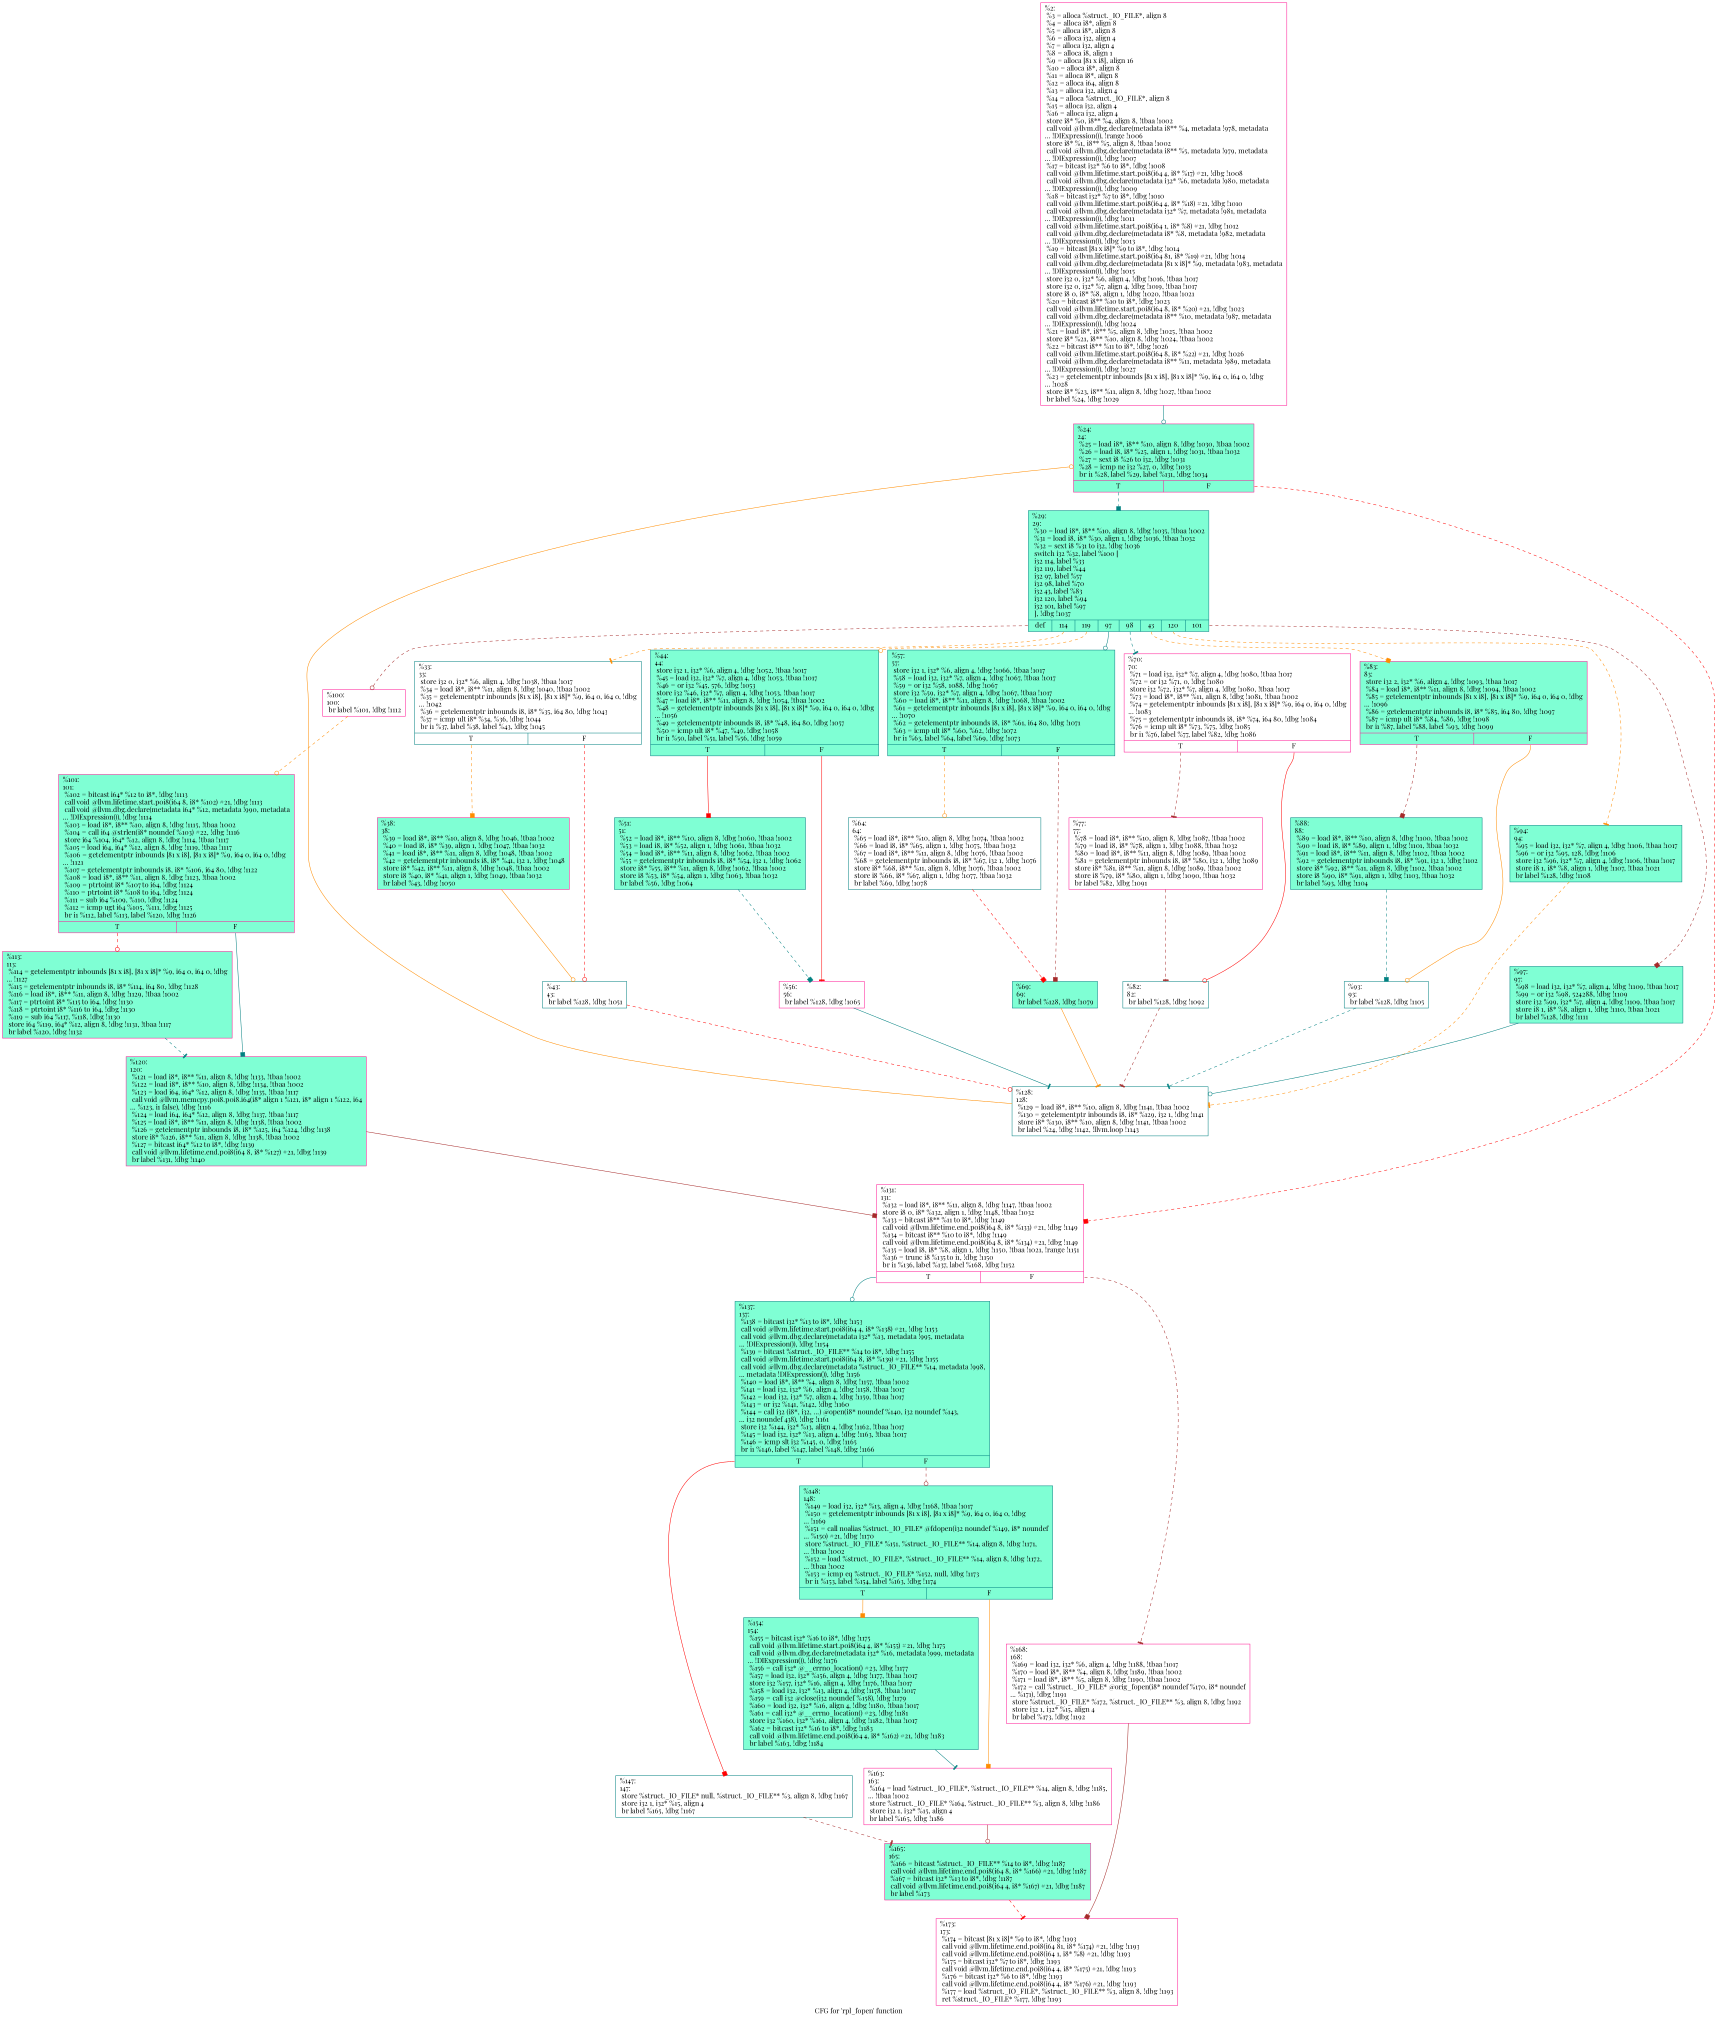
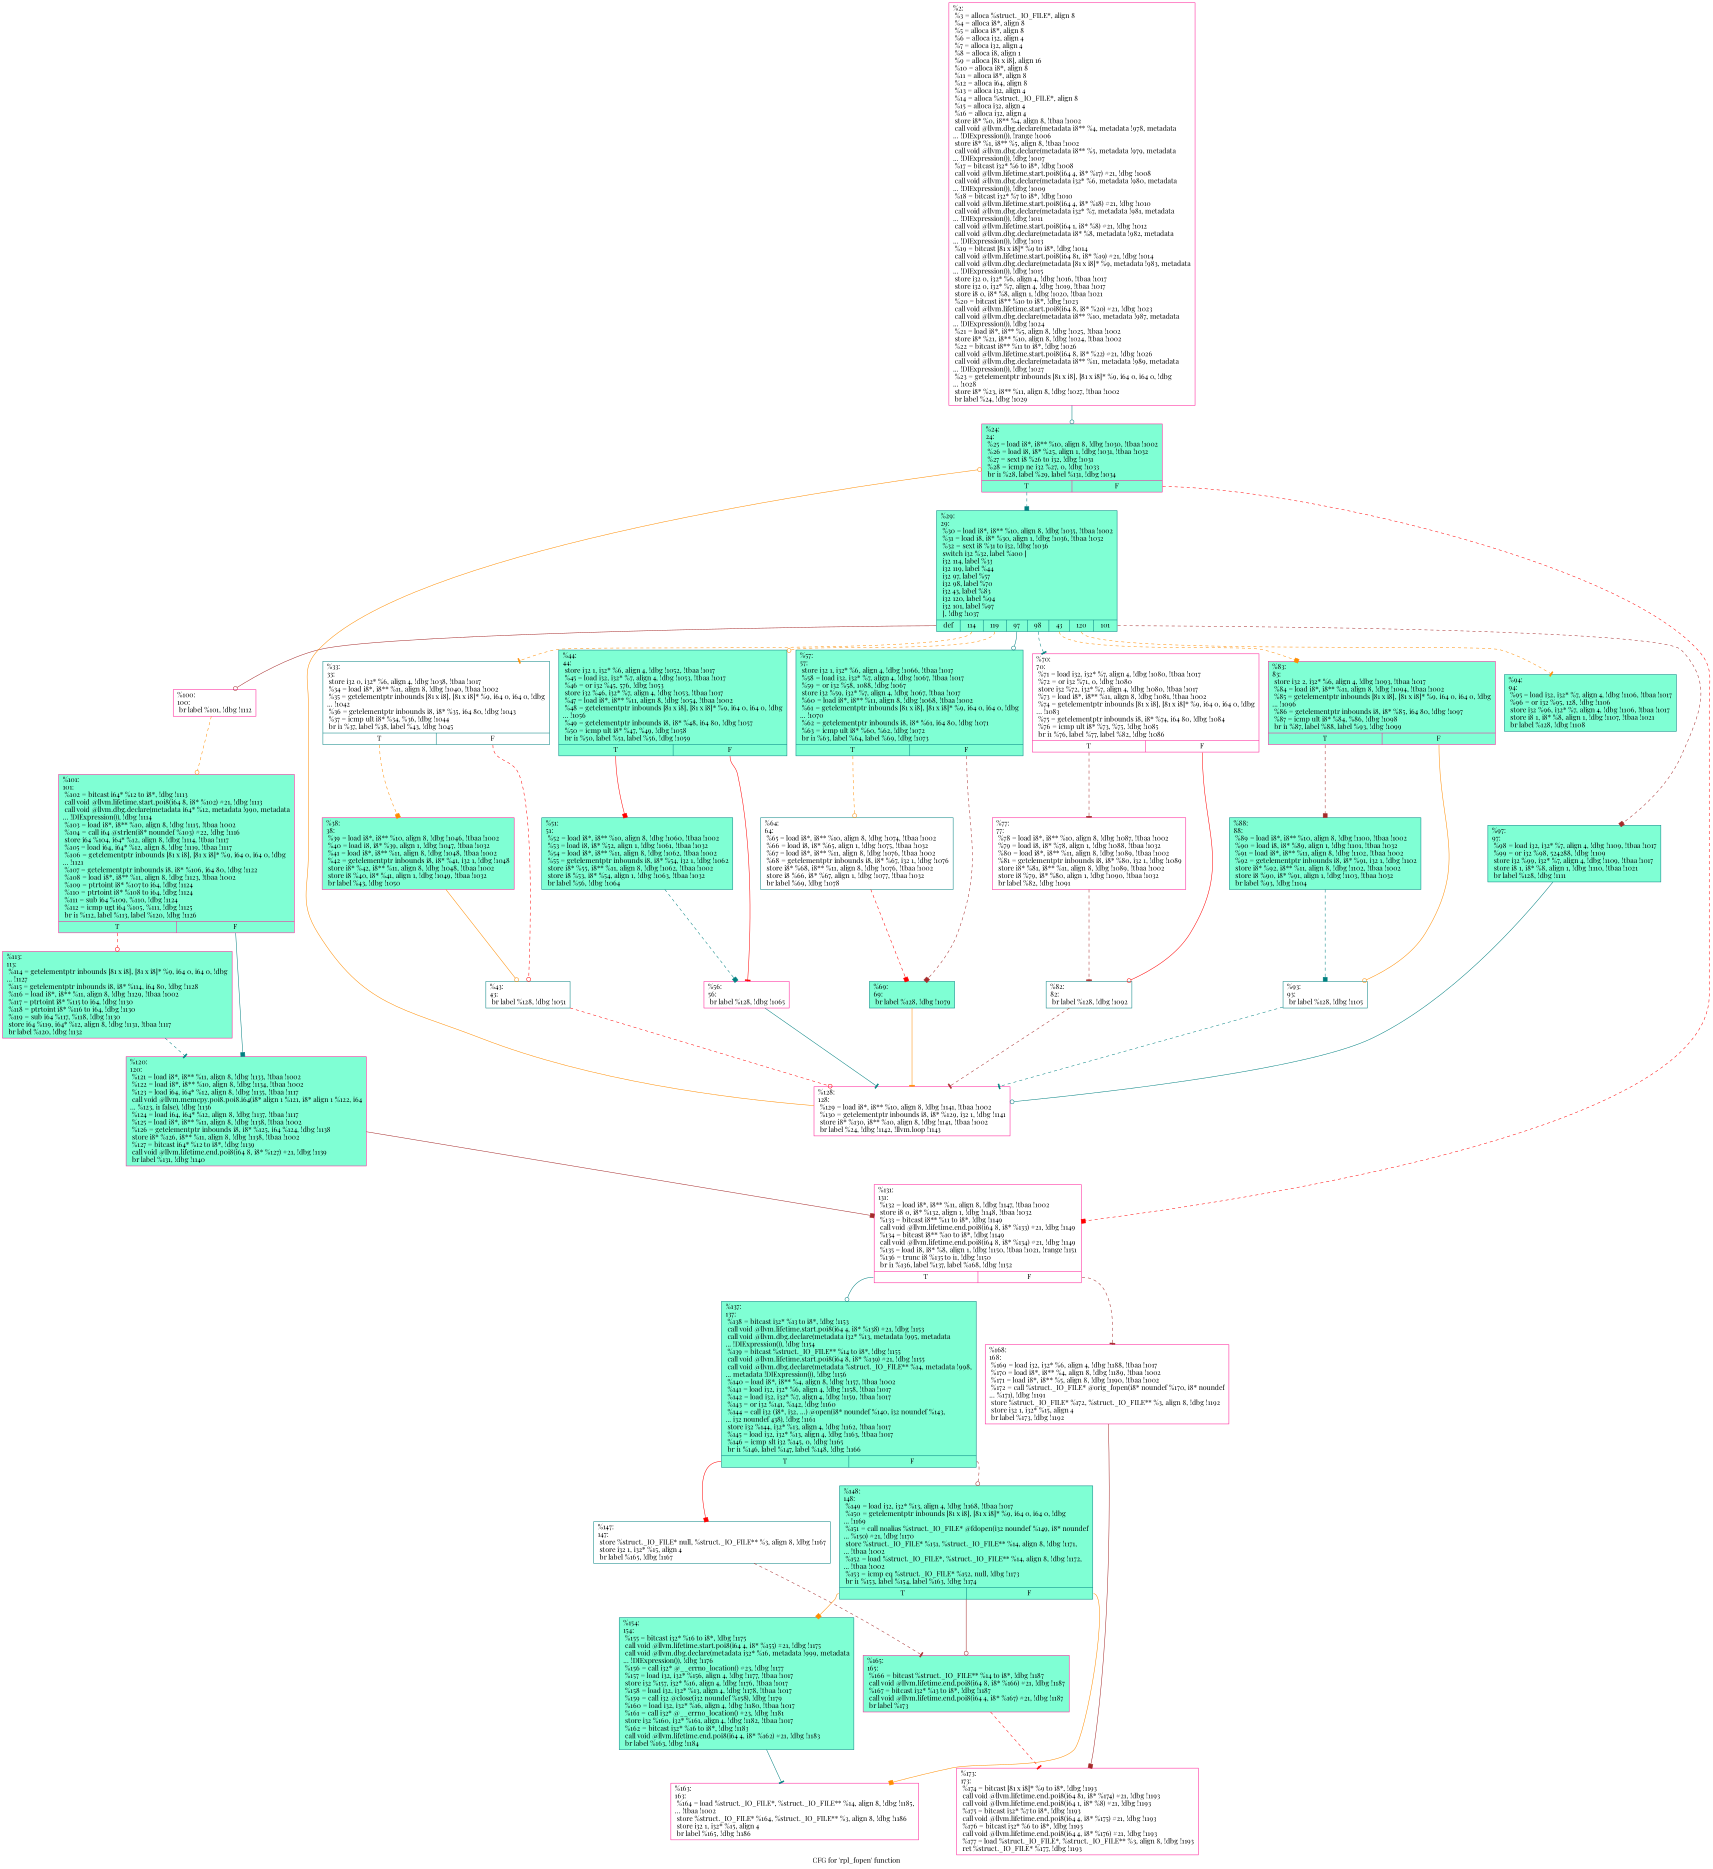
edge "%29:" -> "%100:": style dashed -> solid
edge "%94:" -> "%128:": removed
node "%120:": text "... %123, i1 false), !dbg !1116" -> "... %123, i1 false), !dbg !1136"
node "%128:": color teal -> deeppink
edge "%163:" -> "%165:": now "%148:" -> "%165:"
